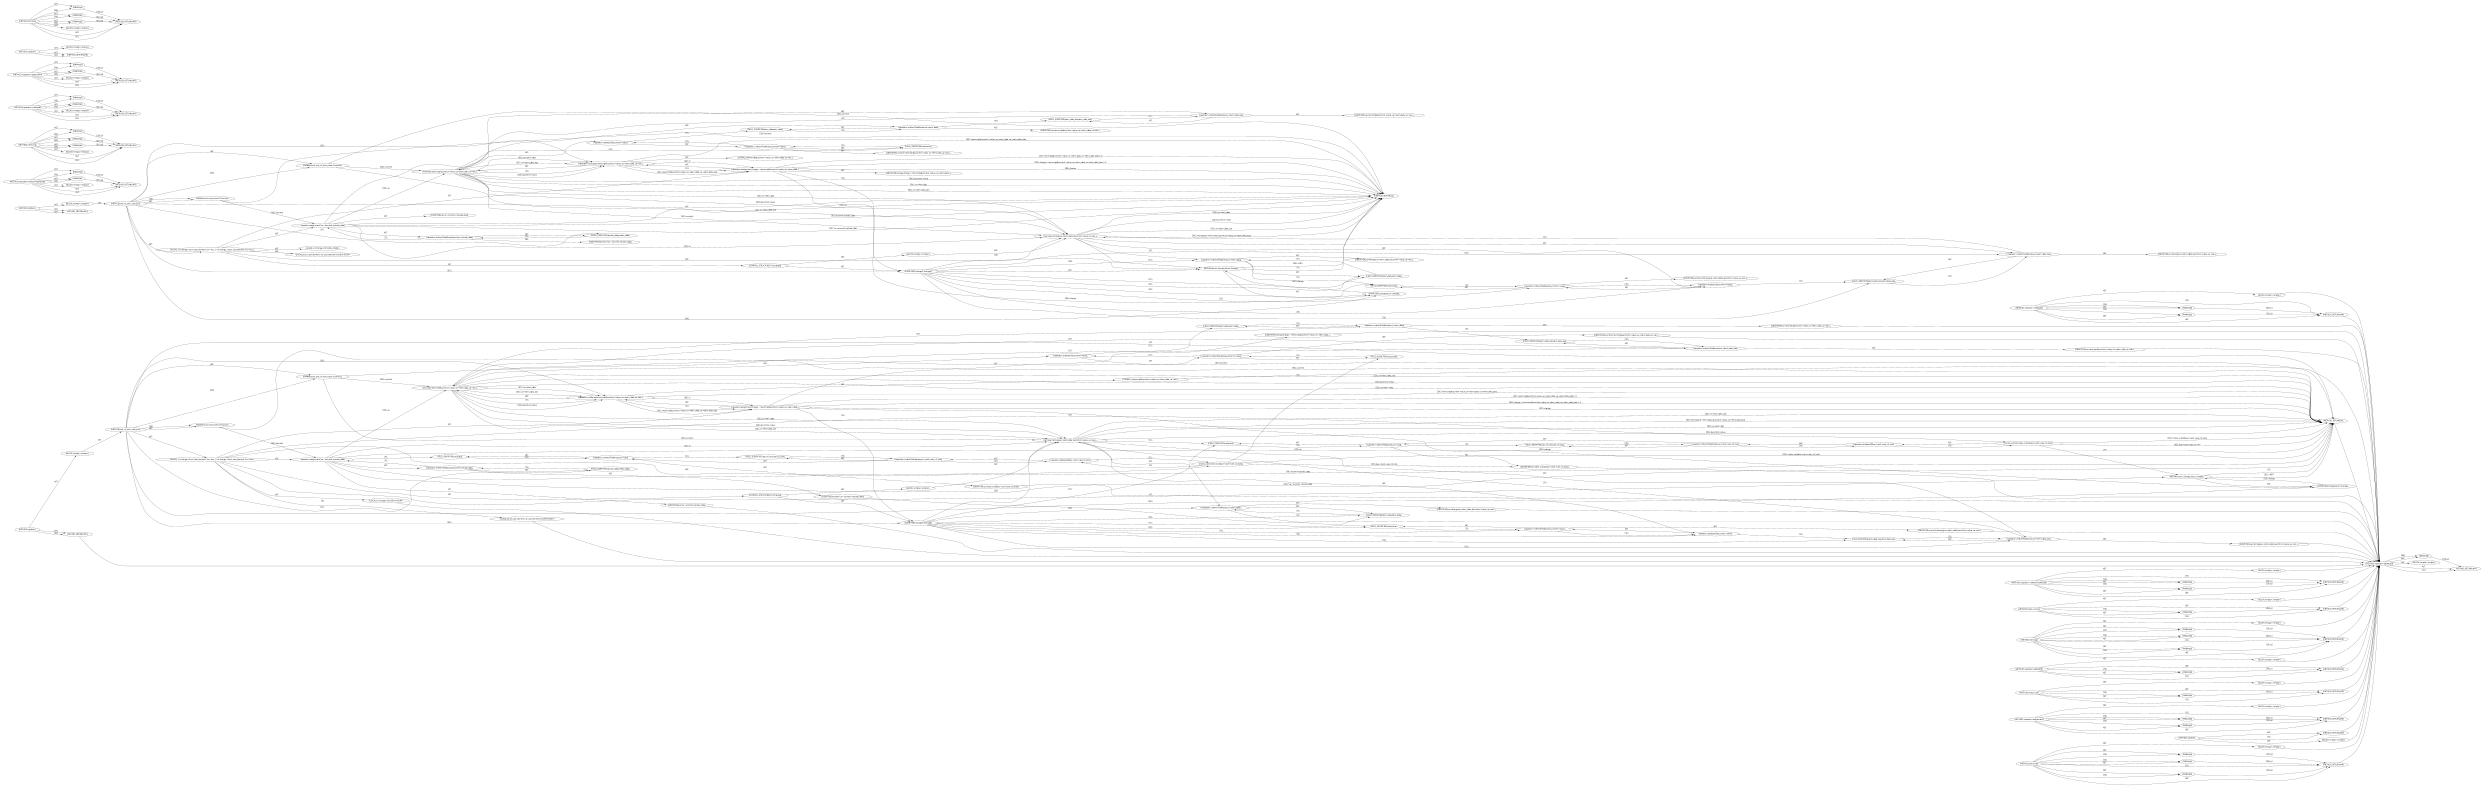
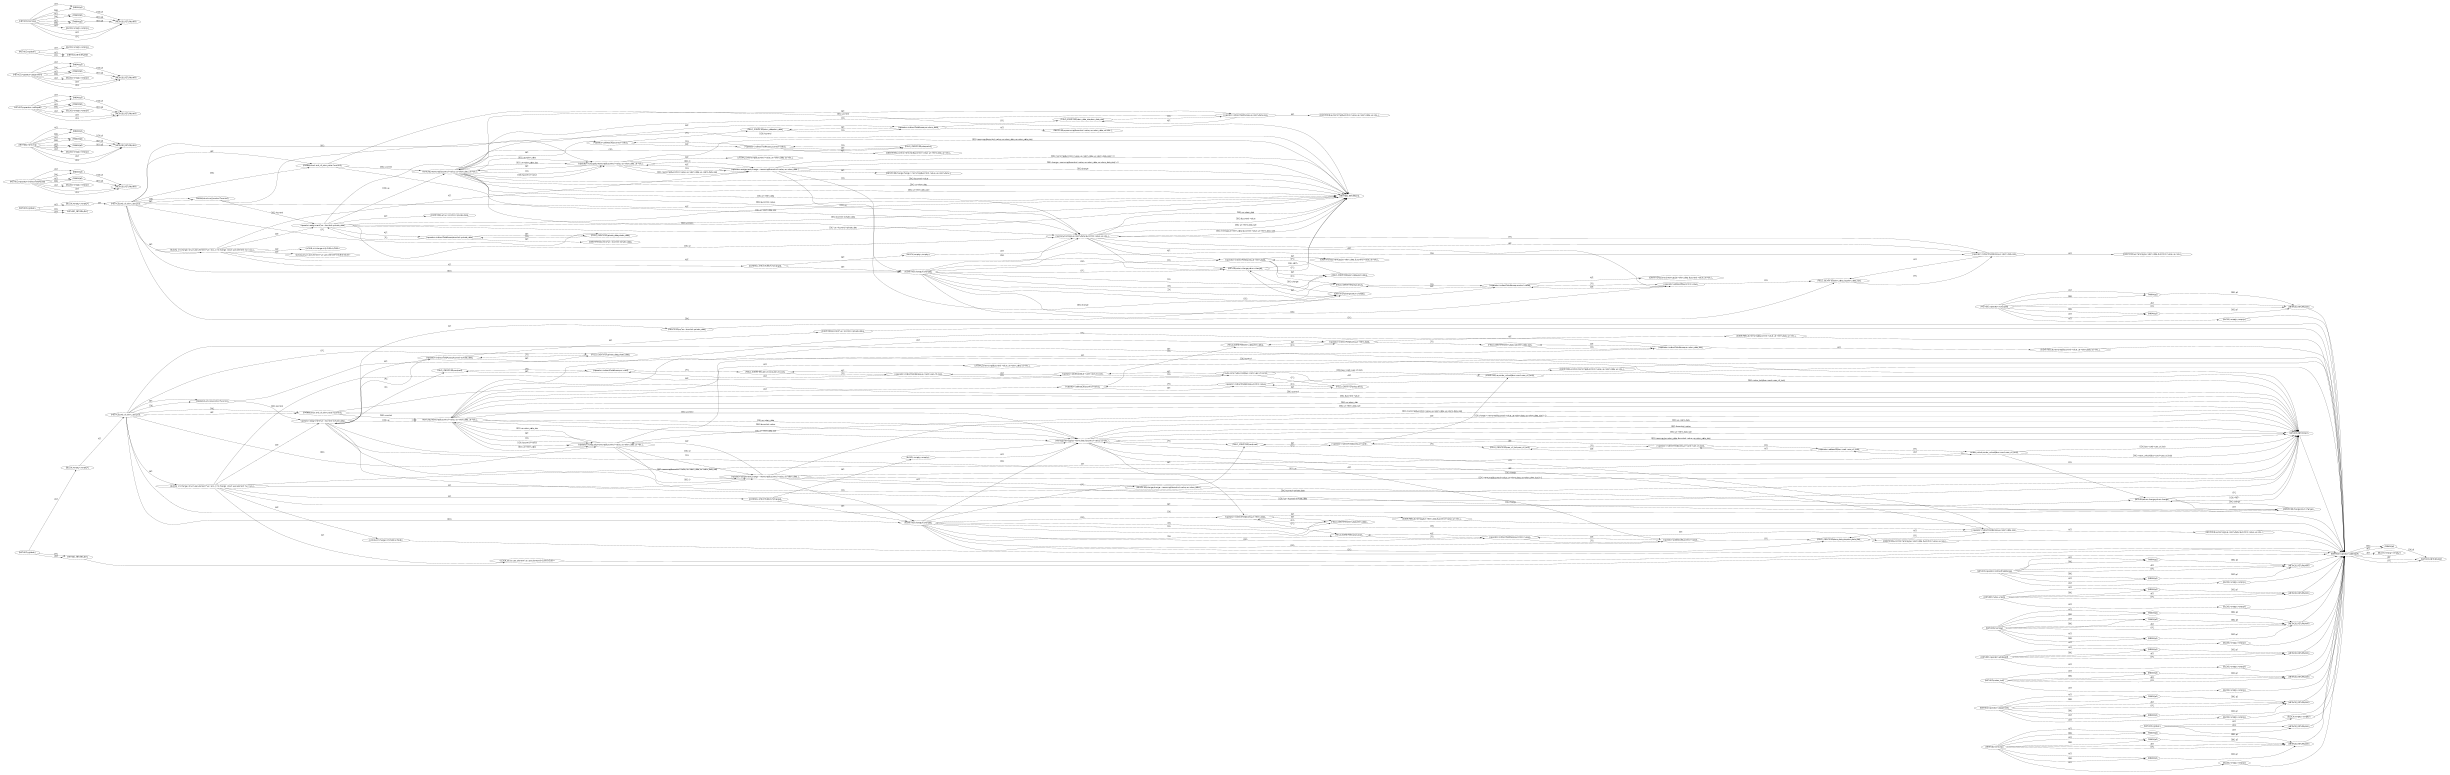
node "(IDENTIFIER,ue,mutex_lock(&ue->card->user_ctl_lock))": removed
